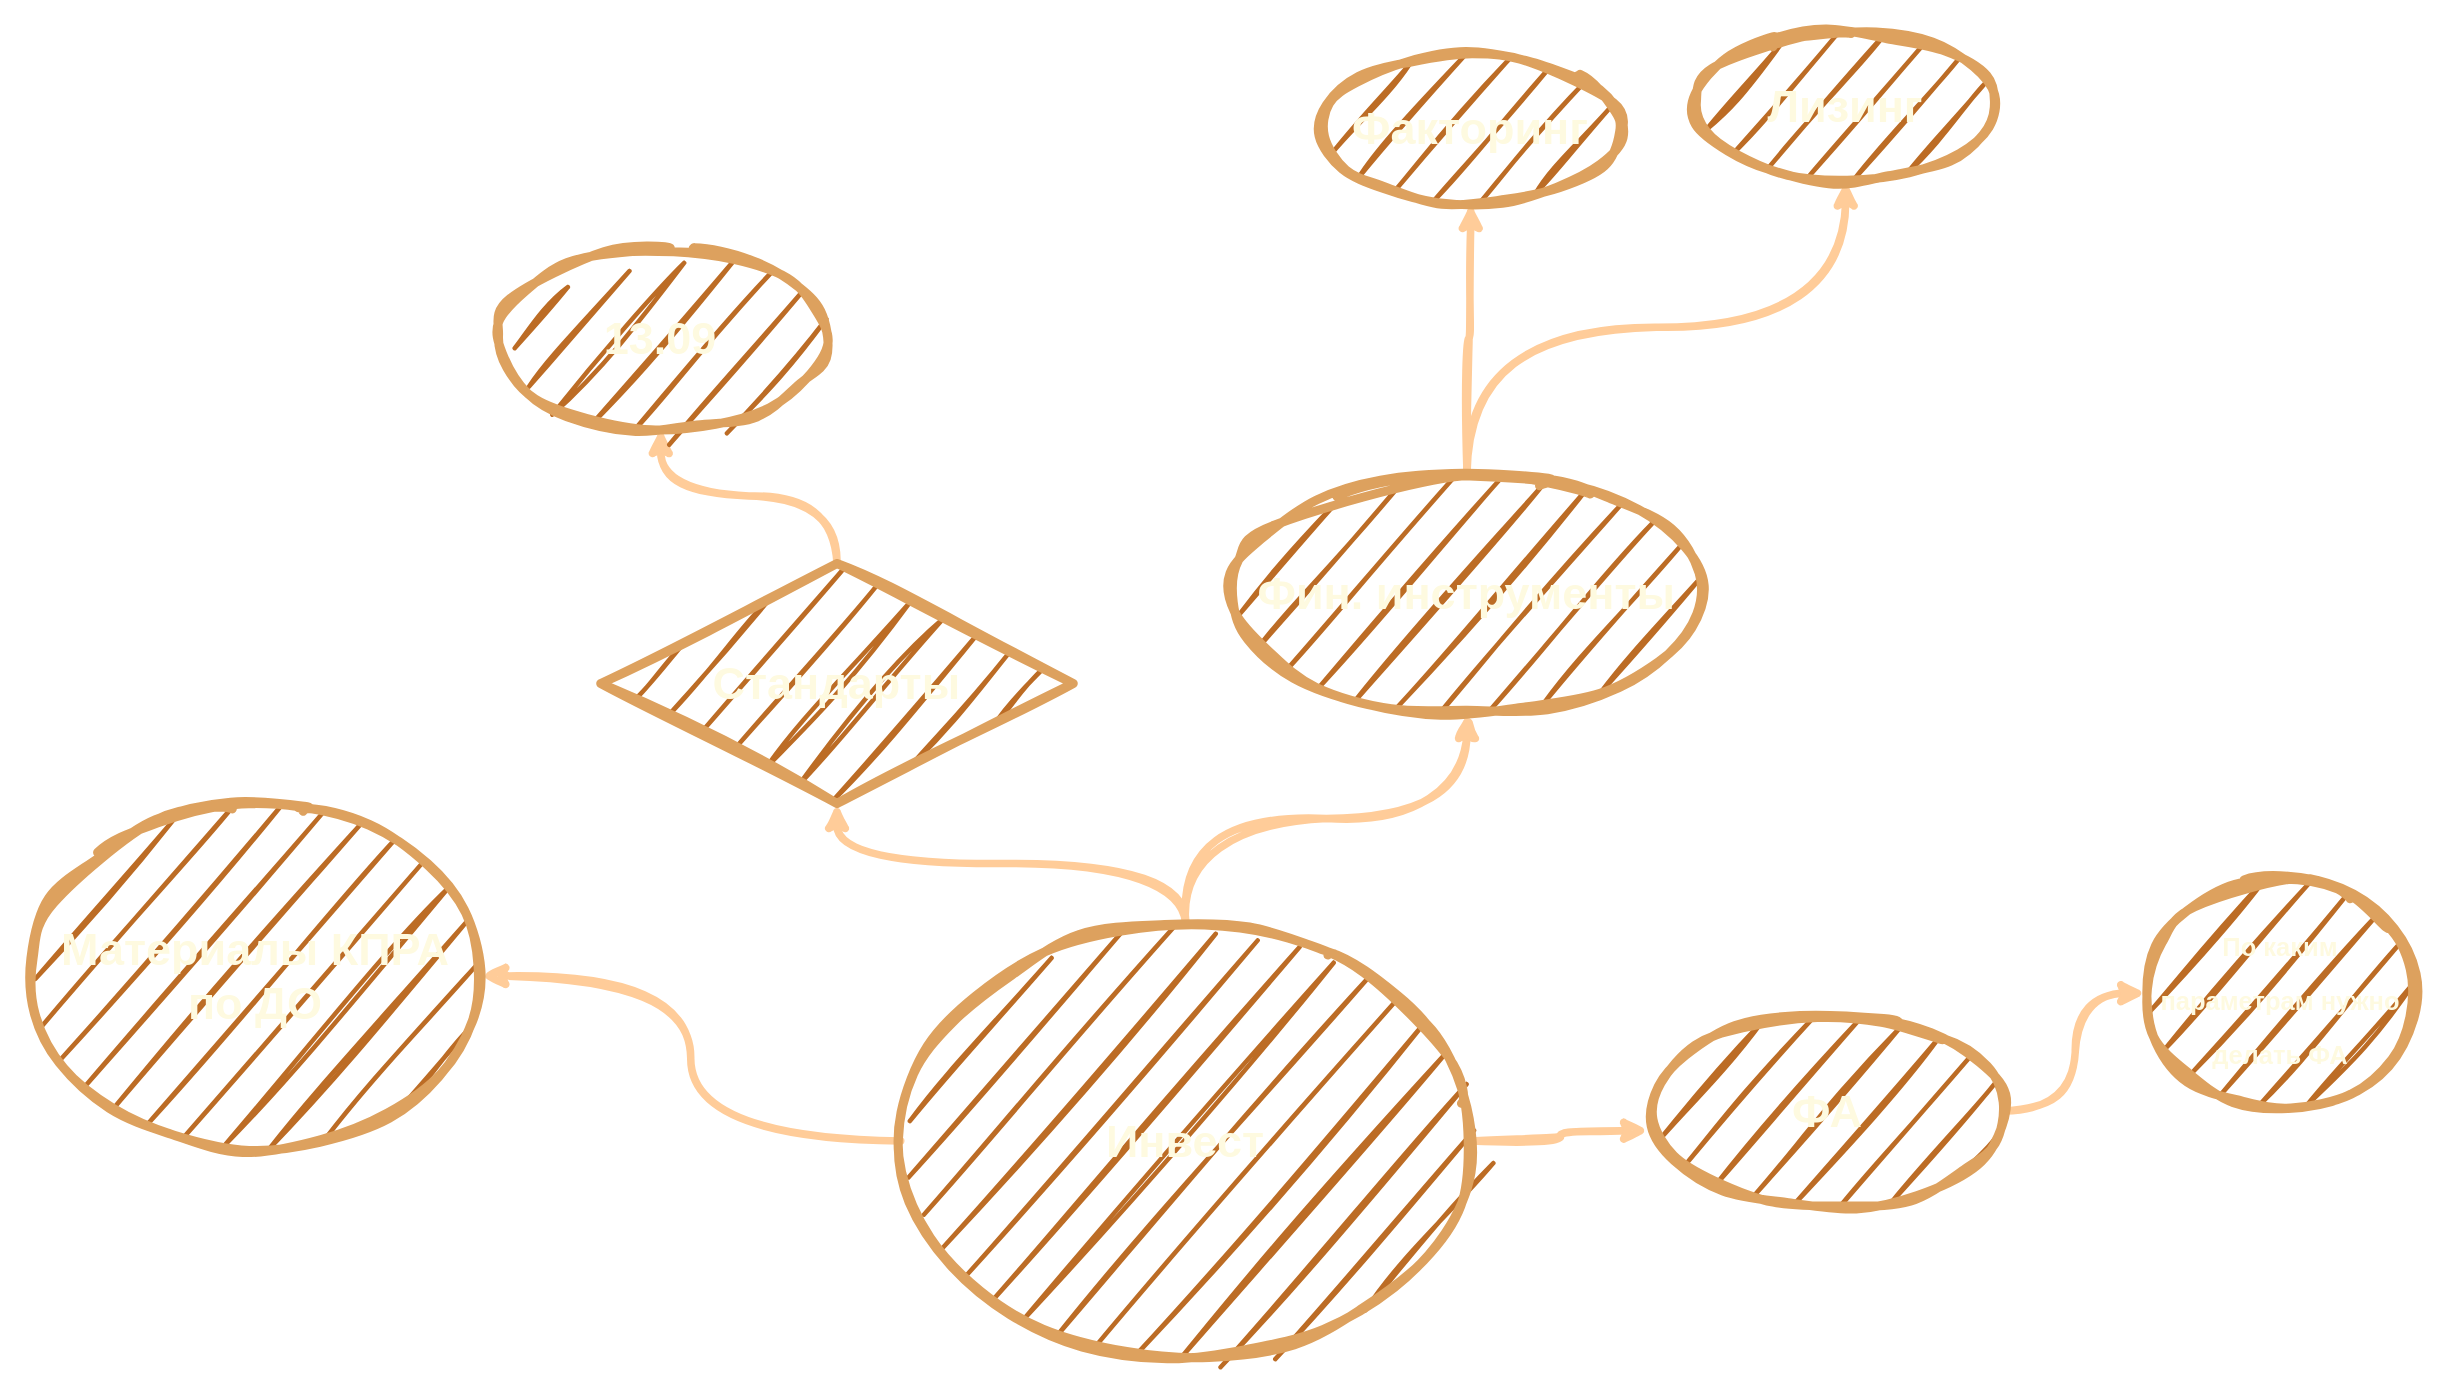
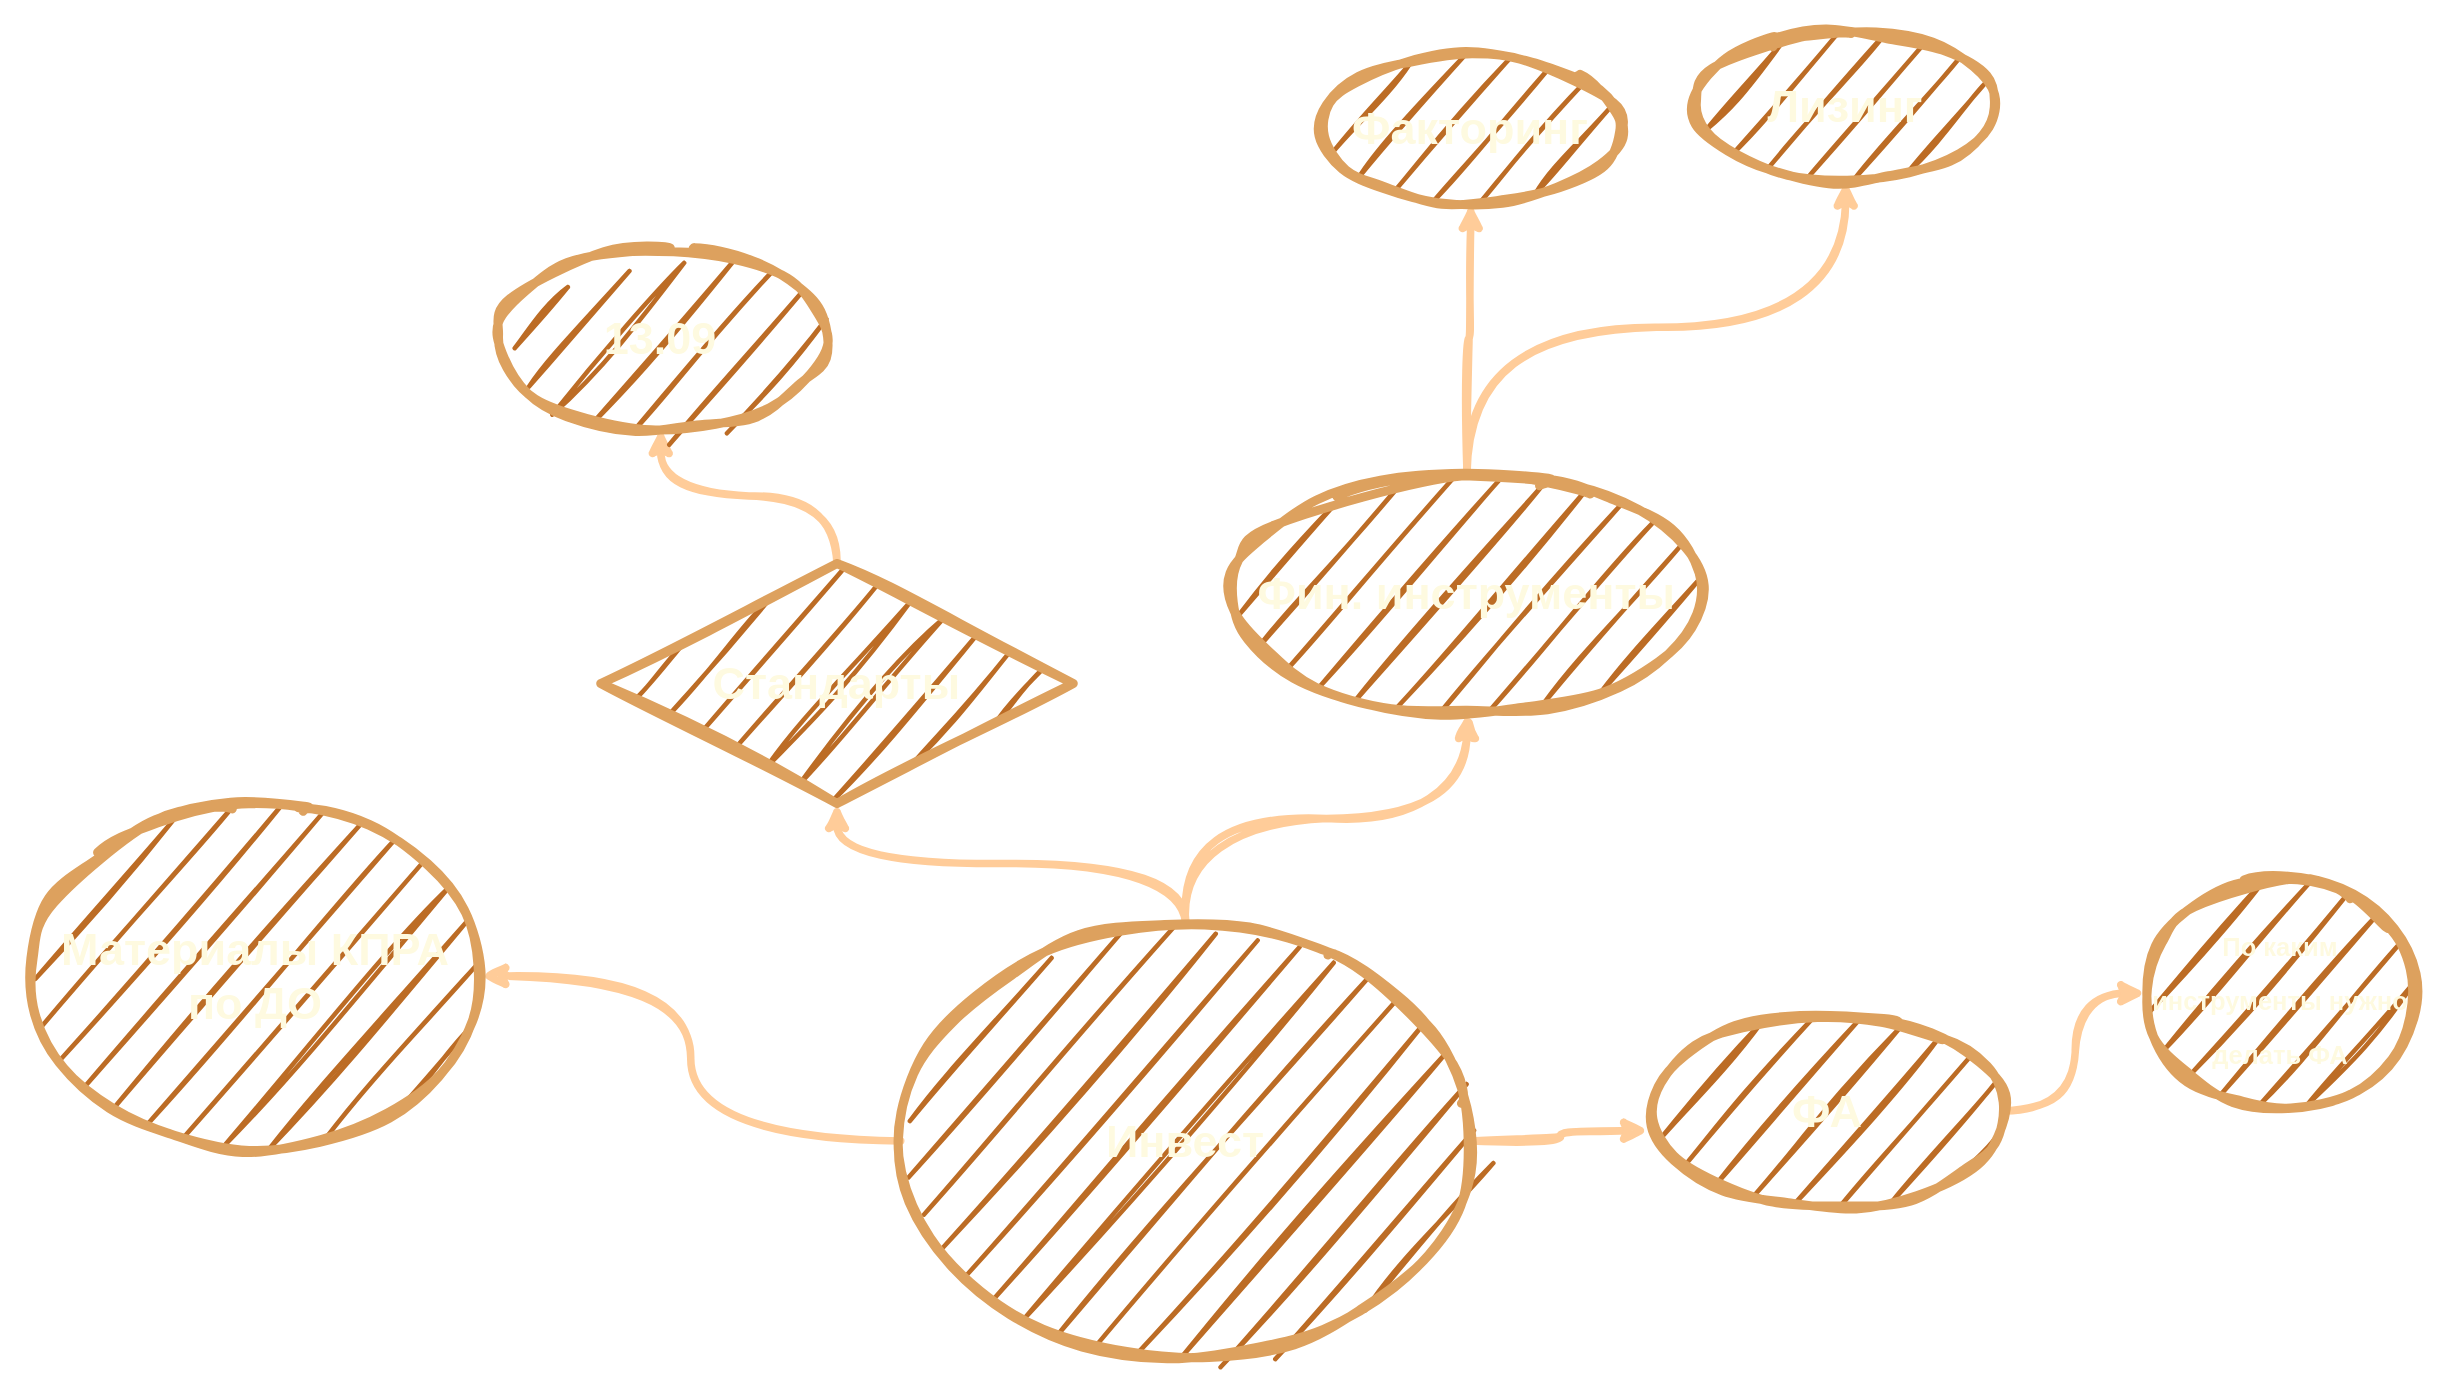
node "По каким параметрам нужно делать ФА": label "По каким параметрам нужно делать ФА" -> "По каким инструменты нужно делать ФА"
